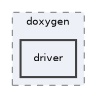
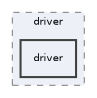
cluster "doxygen": label "doxygen" -> "driver"
